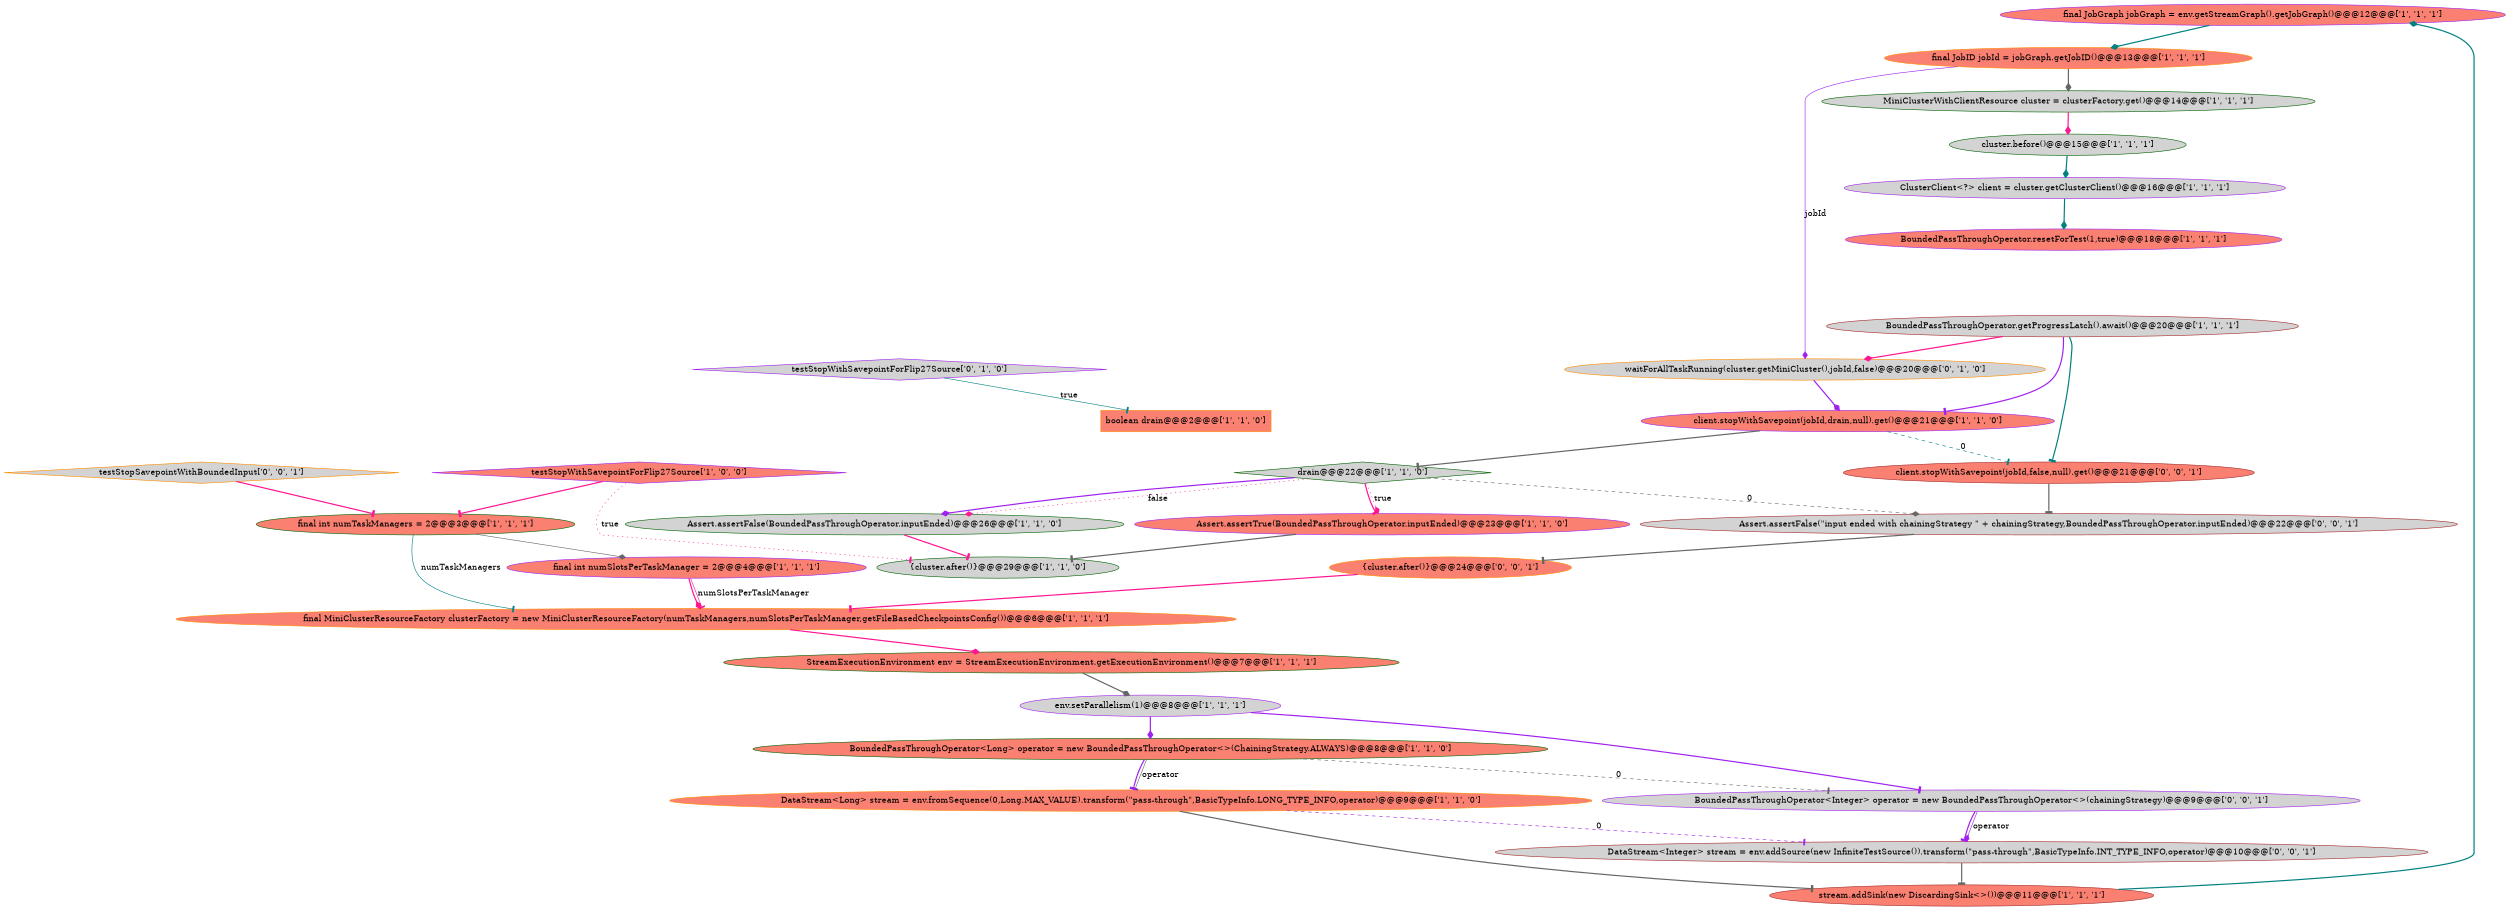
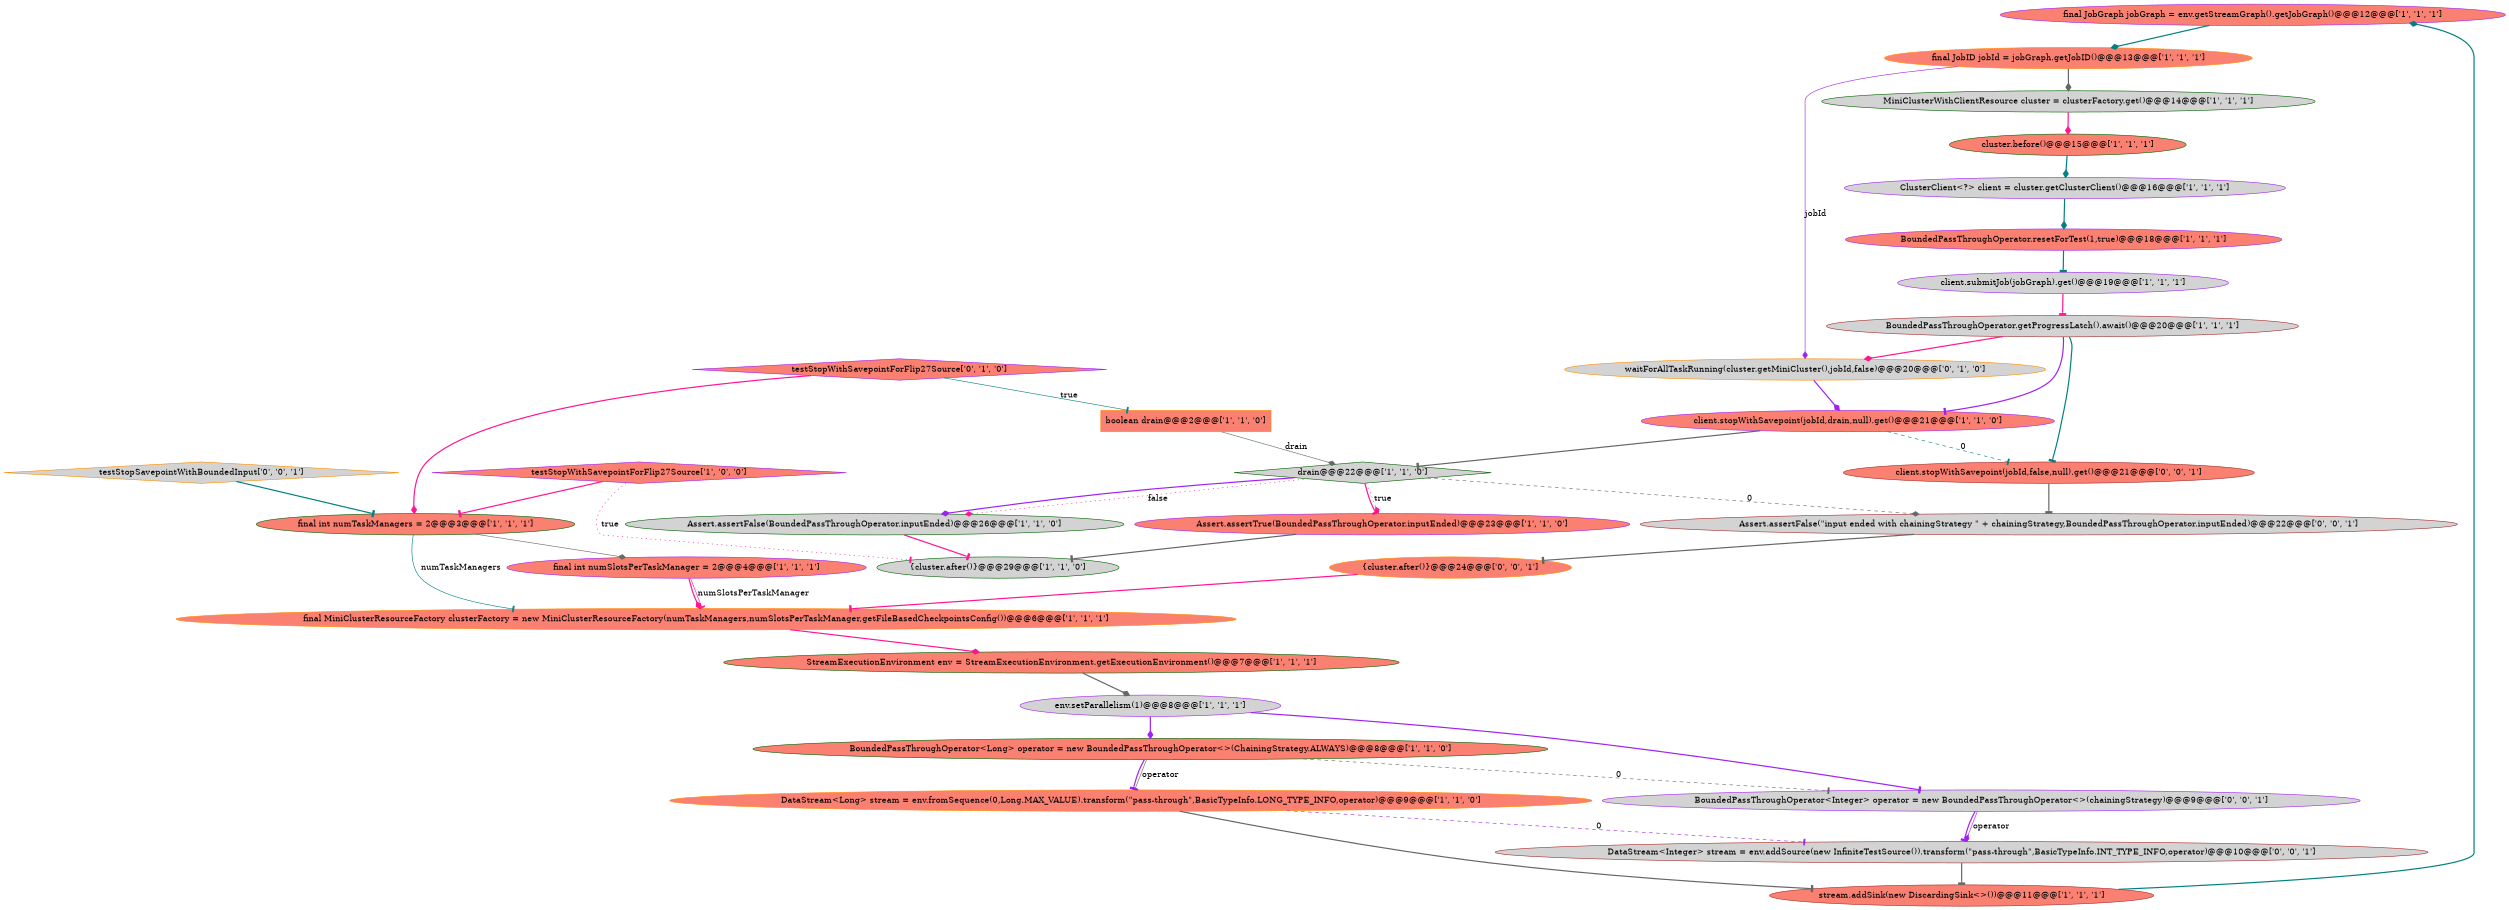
node "cluster.before()@@@15@@@['1', '1', '1']": fillcolor lightgrey -> salmon
node "client.submitJob(jobGraph).get()@@@19@@@['1', '1', '1']": added
node "testStopWithSavepointForFlip27Source['0', '1', '0']": fillcolor lightgrey -> salmon
edge "testStopWithSavepointForFlip27Source['0', '1', '0']" -> "final int numTaskManagers = 2@@@3@@@['1', '1', '1']": added
edge "boolean drain@@@2@@@['1', '1', '0']" -> "drain@@@22@@@['1', '1', '0']": added, label "drain"
edge "testStopSavepointWithBoundedInput['0', '0', '1']" -> "final int numTaskManagers = 2@@@3@@@['1', '1', '1']": color deeppink -> teal
